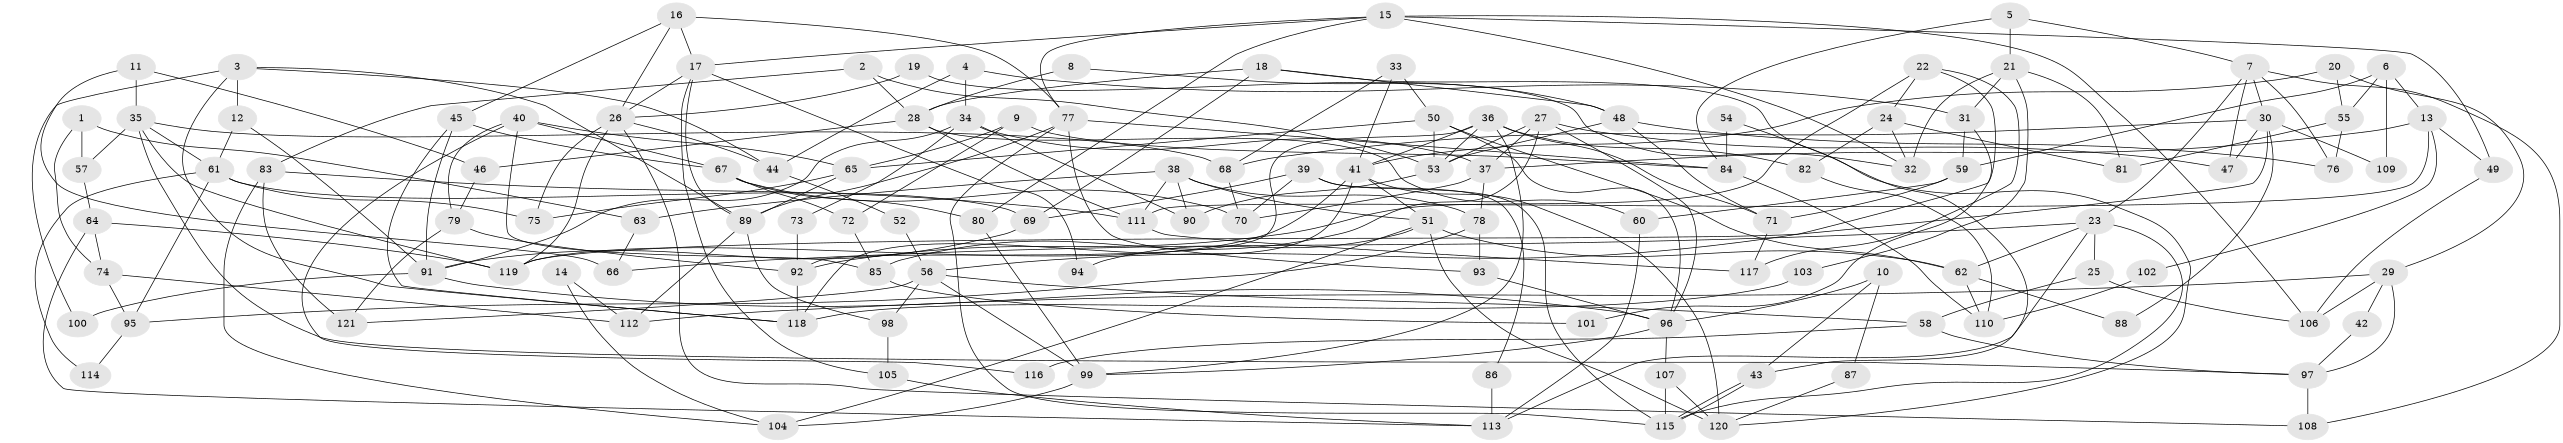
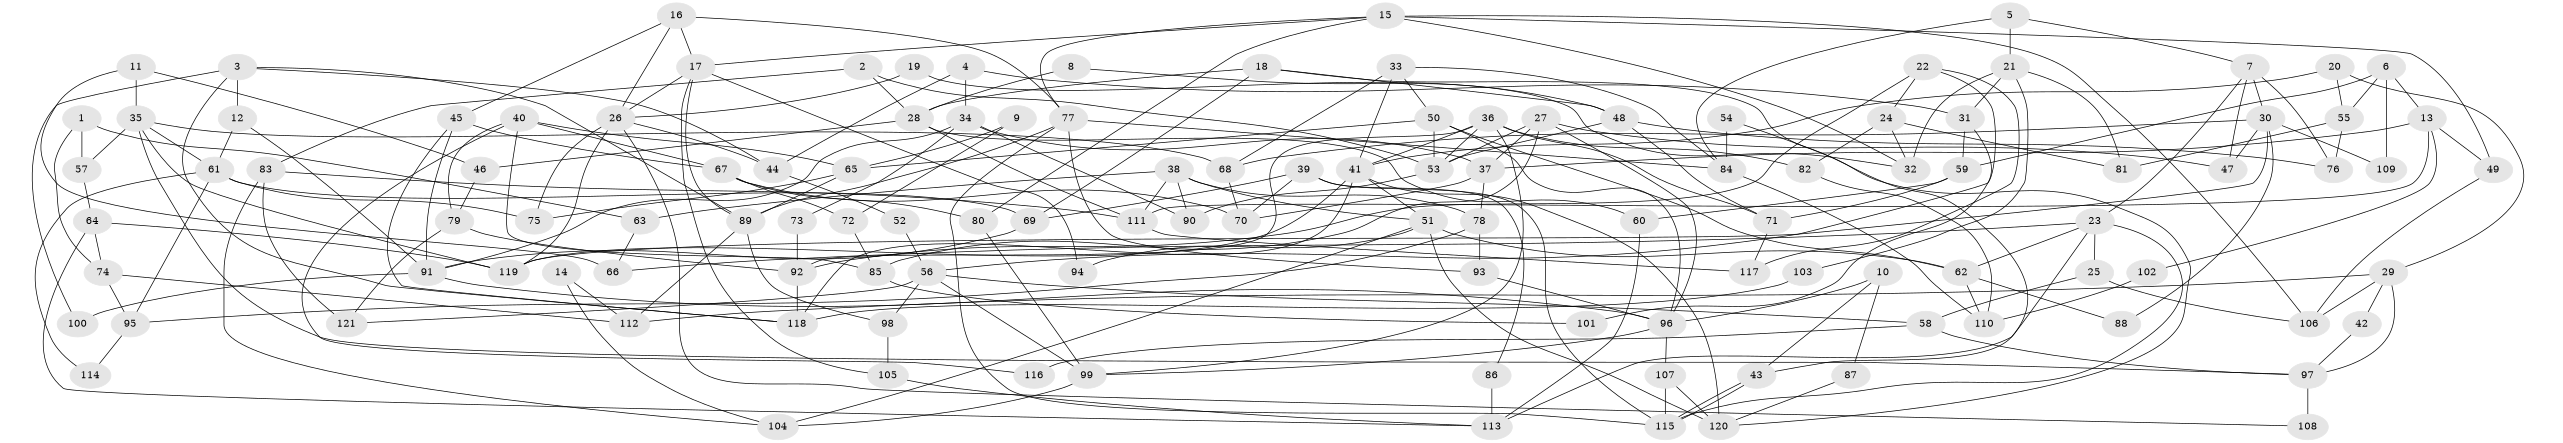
edge "9" -- "84": now "33" -- "84"
edge "7" -- "108": removed
